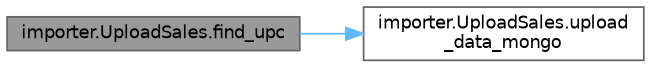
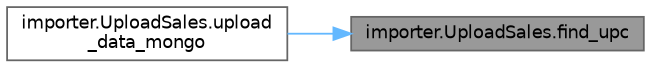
edge "importer.UploadSales.find_upc" -> "importer.UploadSales.upload _data_mongo": reversed
